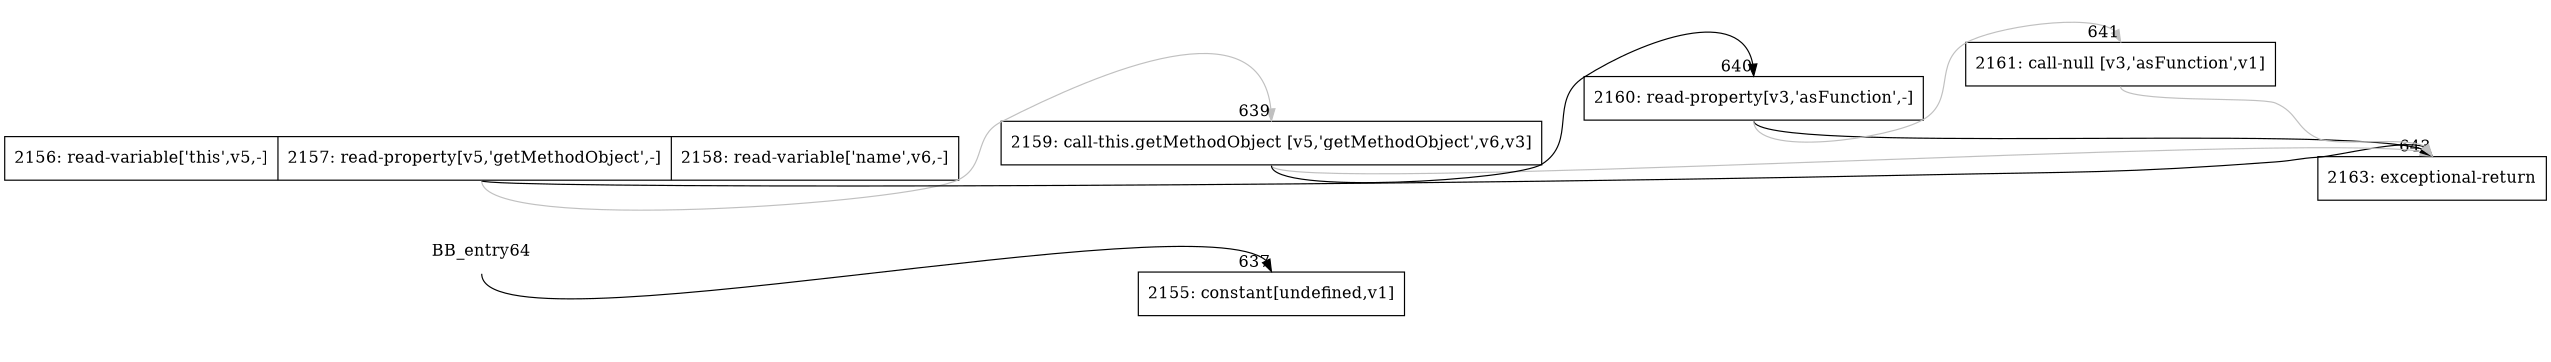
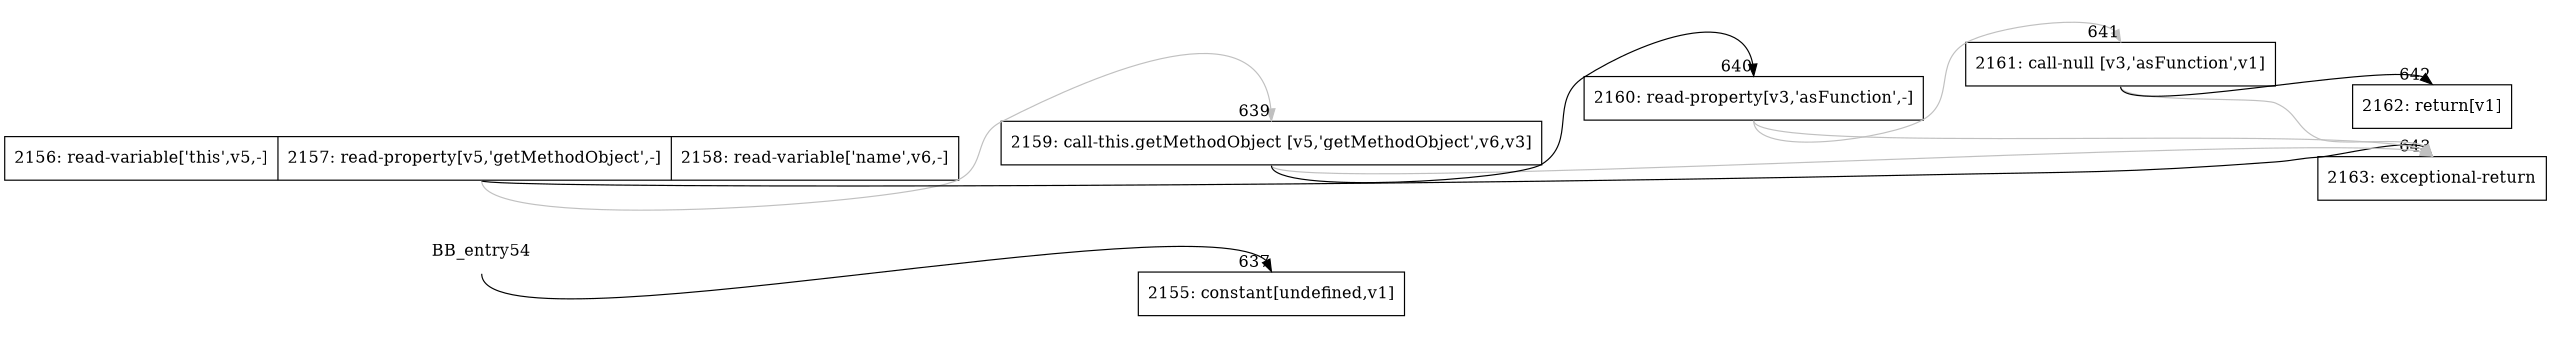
node "2162: return[v1]": added
edge "2160: read-property[v3,'asFunction',-]" -> "2163: exceptional-return": color black -> gray
node "BB_entry64": label "BB_entry64" -> "BB_entry54"
